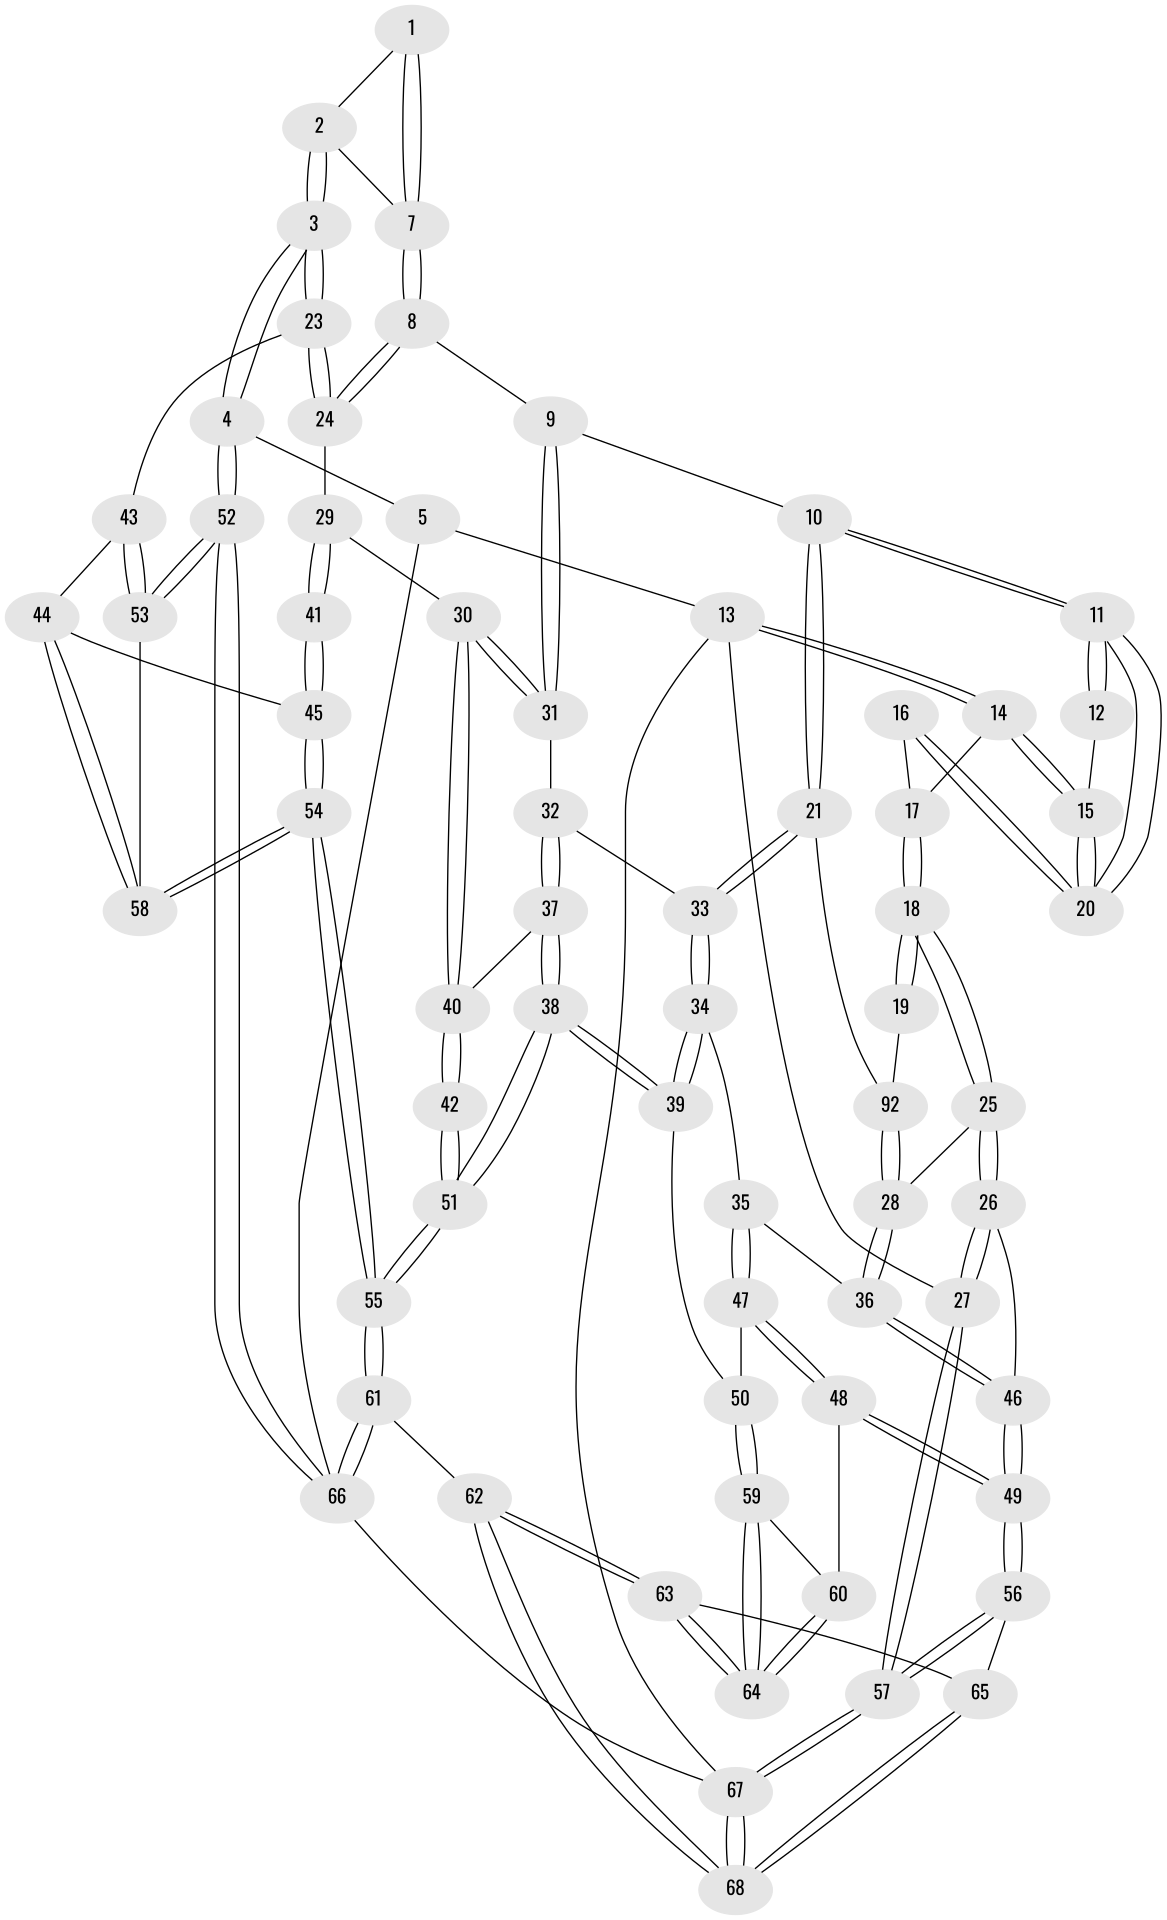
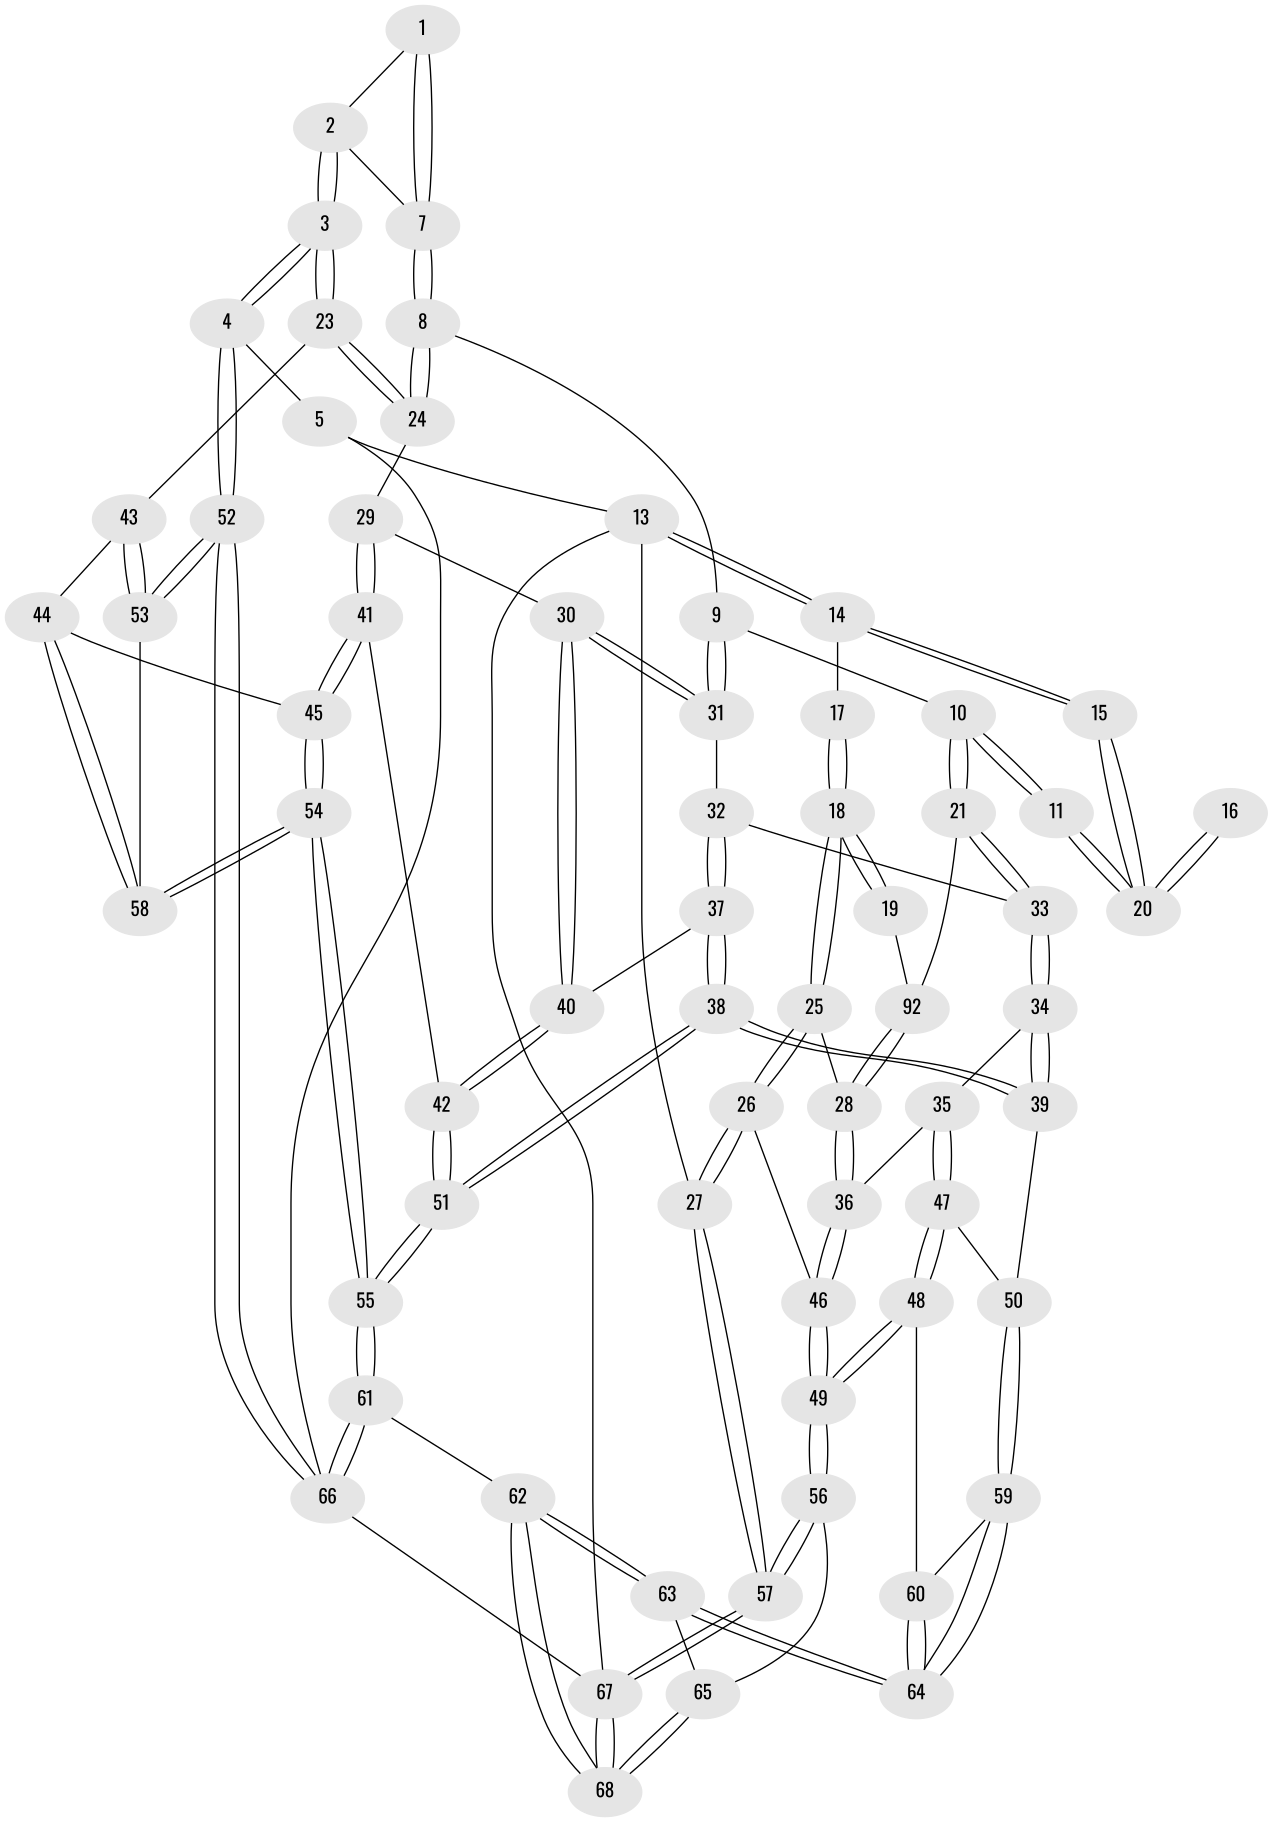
node "12": removed
edge "16" -- "17": removed
edge "41" -- "42": added
